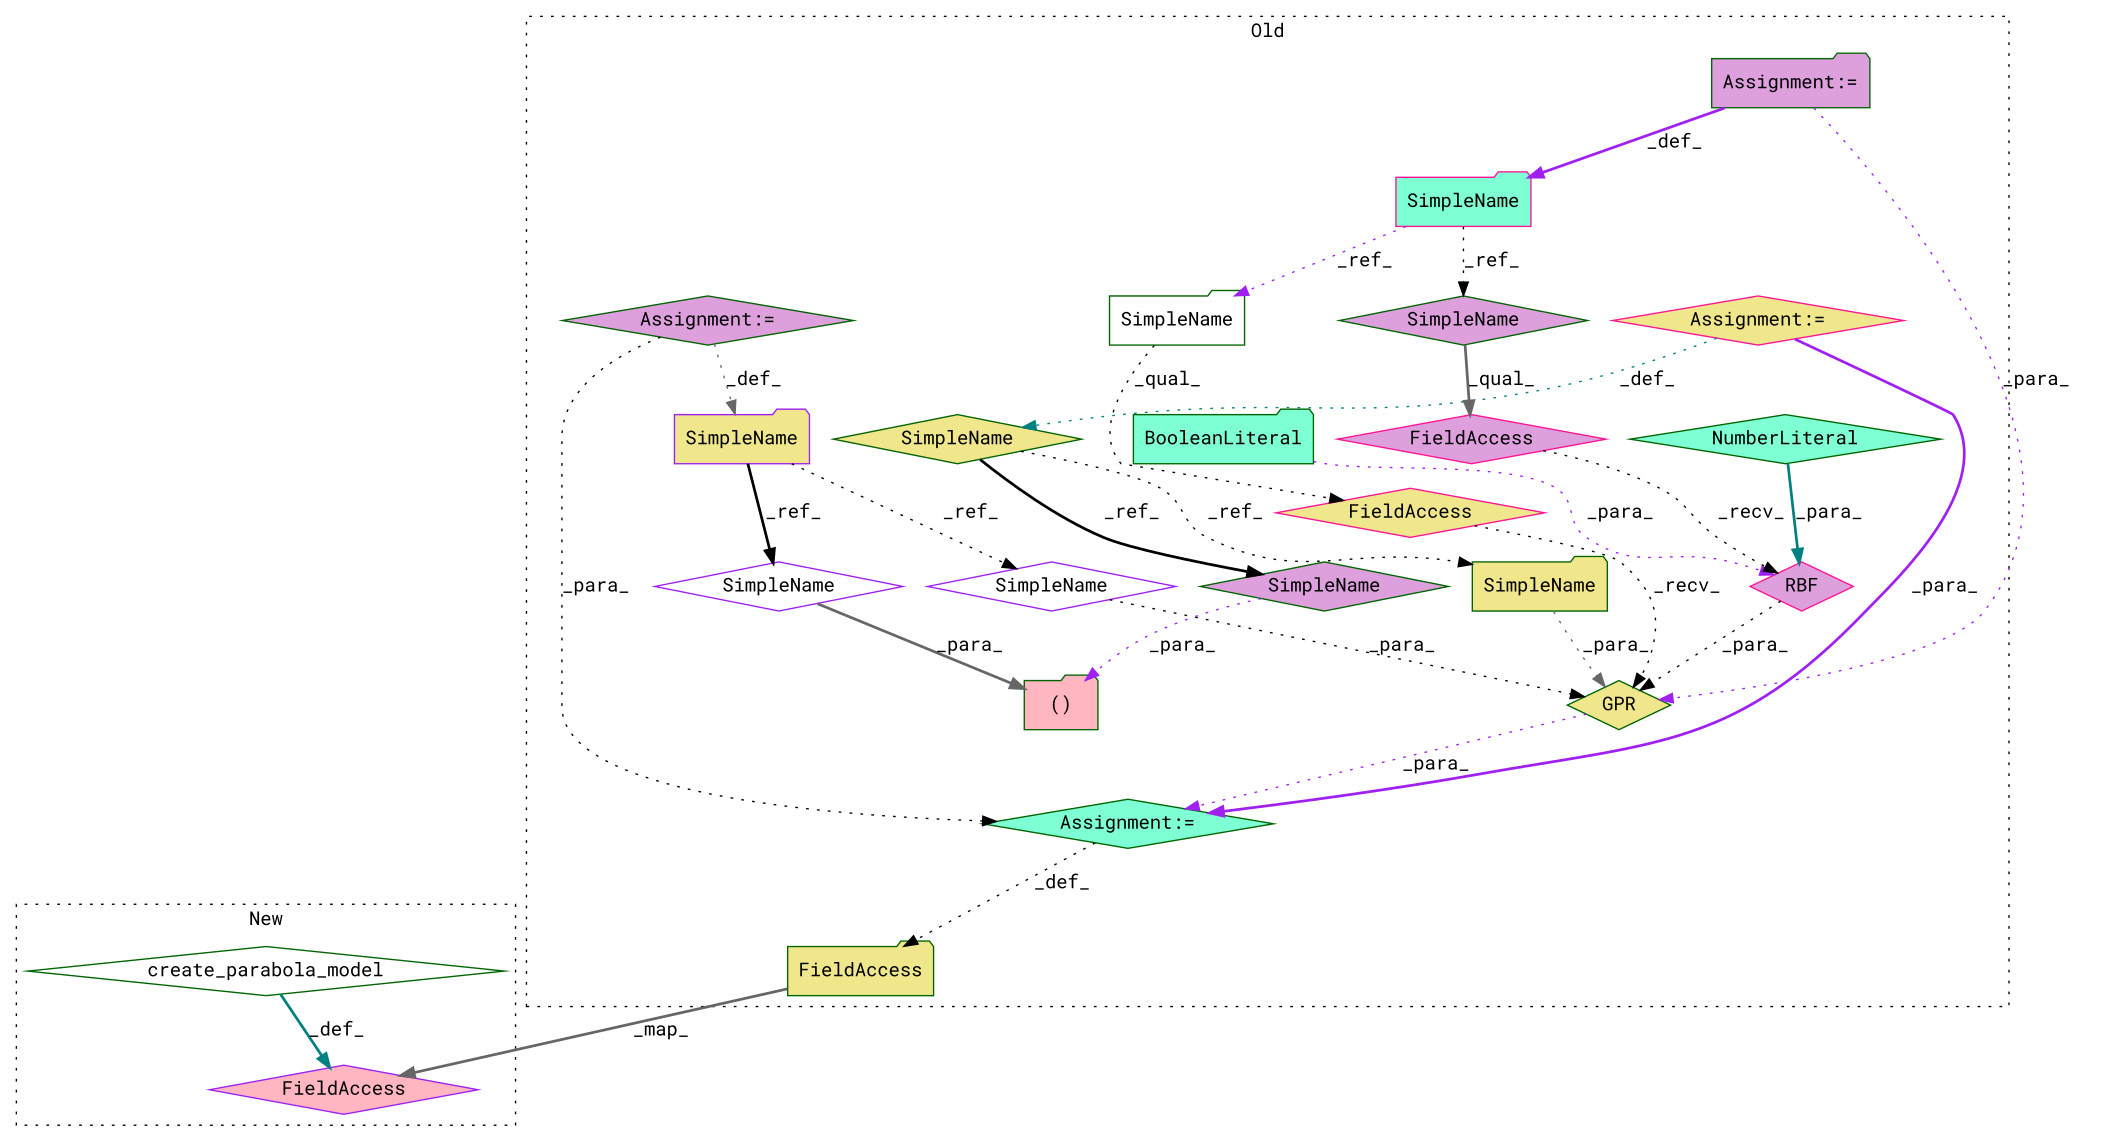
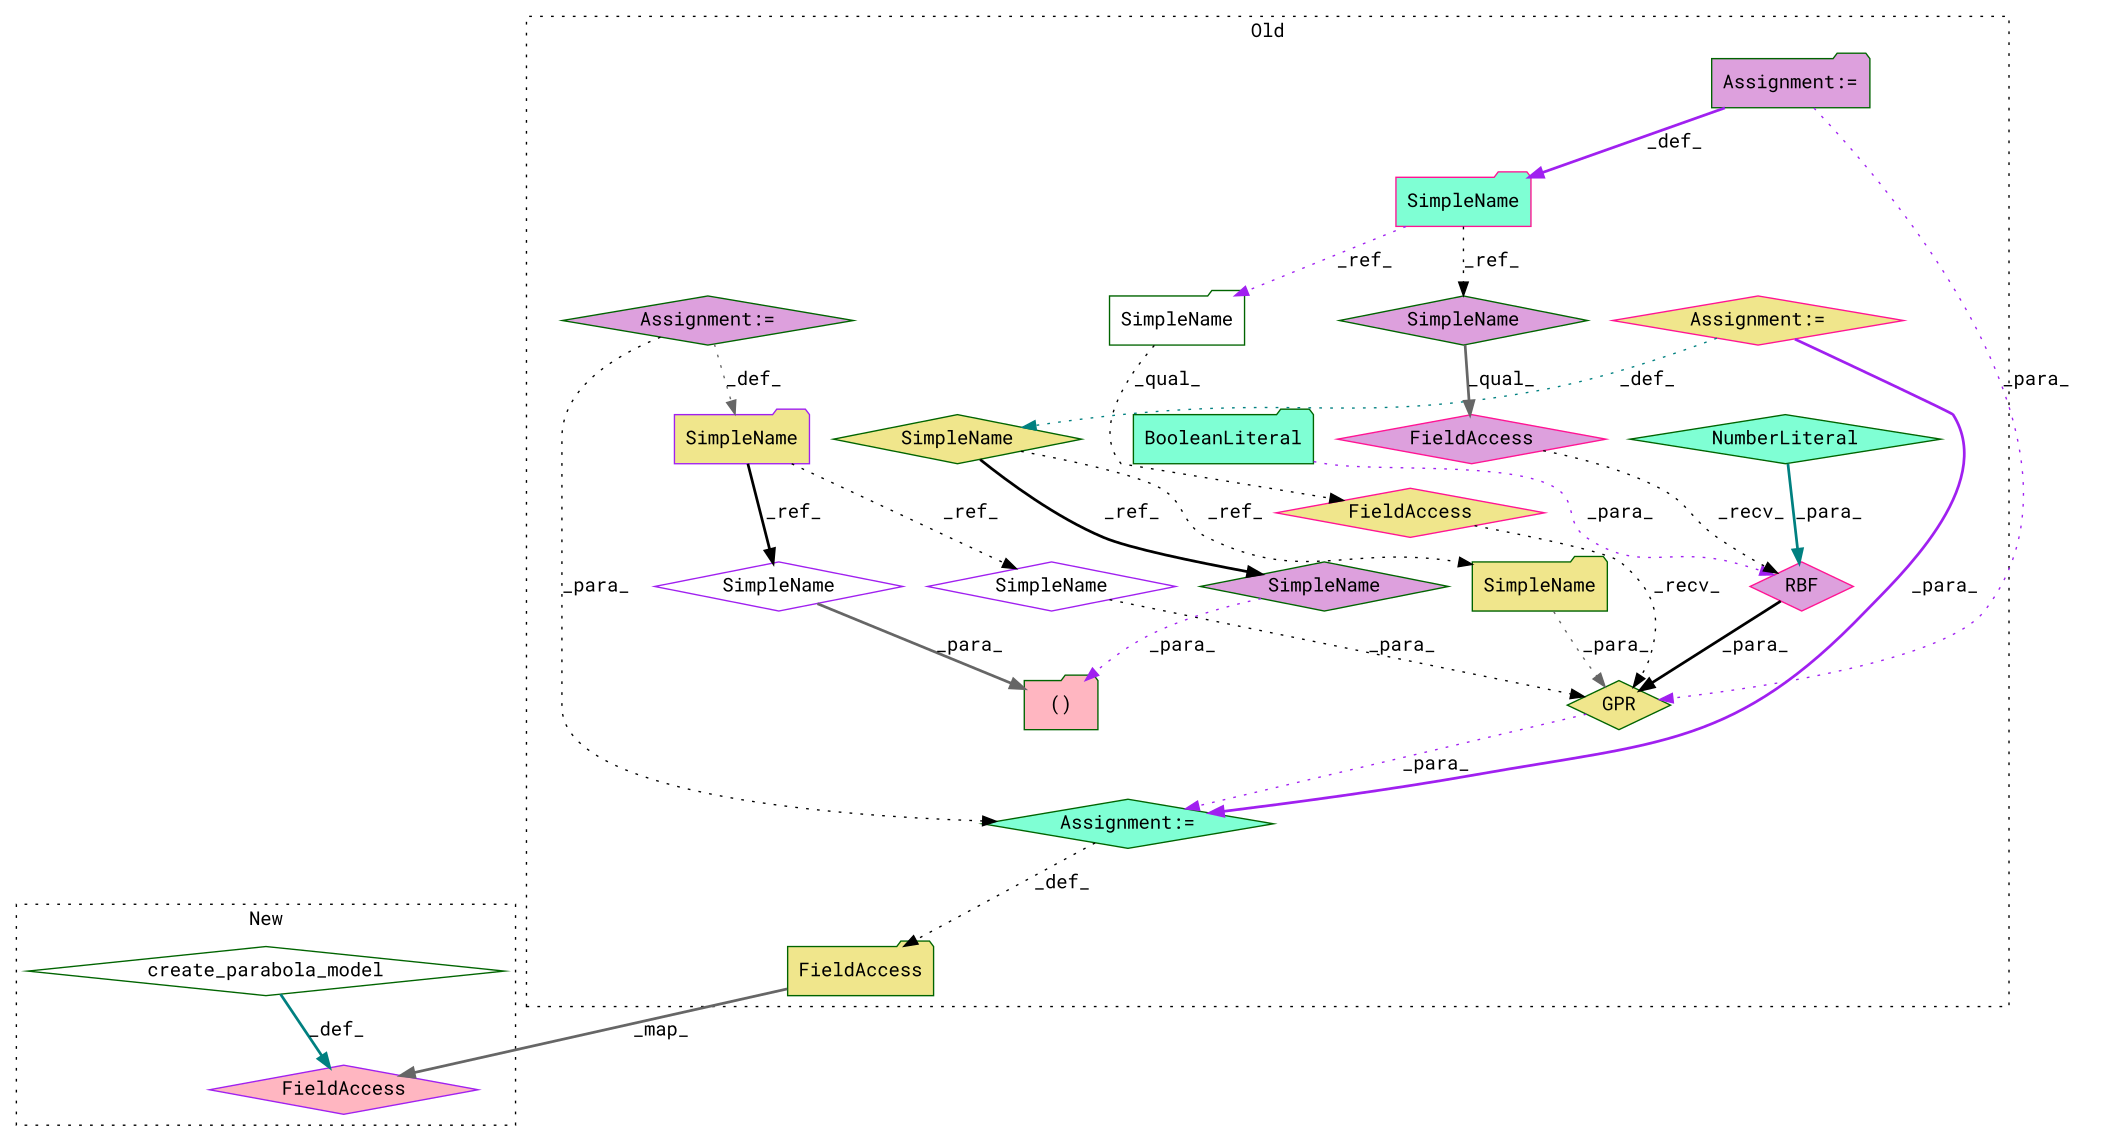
edge "RBF" -> "GPR": style dotted -> bold
